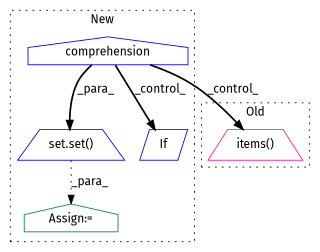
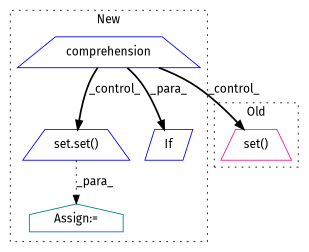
node "comprehension": shape house -> trapezium
edge "comprehension" -> "set.set()": label "_para_" -> "_control_"
edge "comprehension" -> "If": label "_control_" -> "_para_"
node "items()": label "items()" -> "set()"
